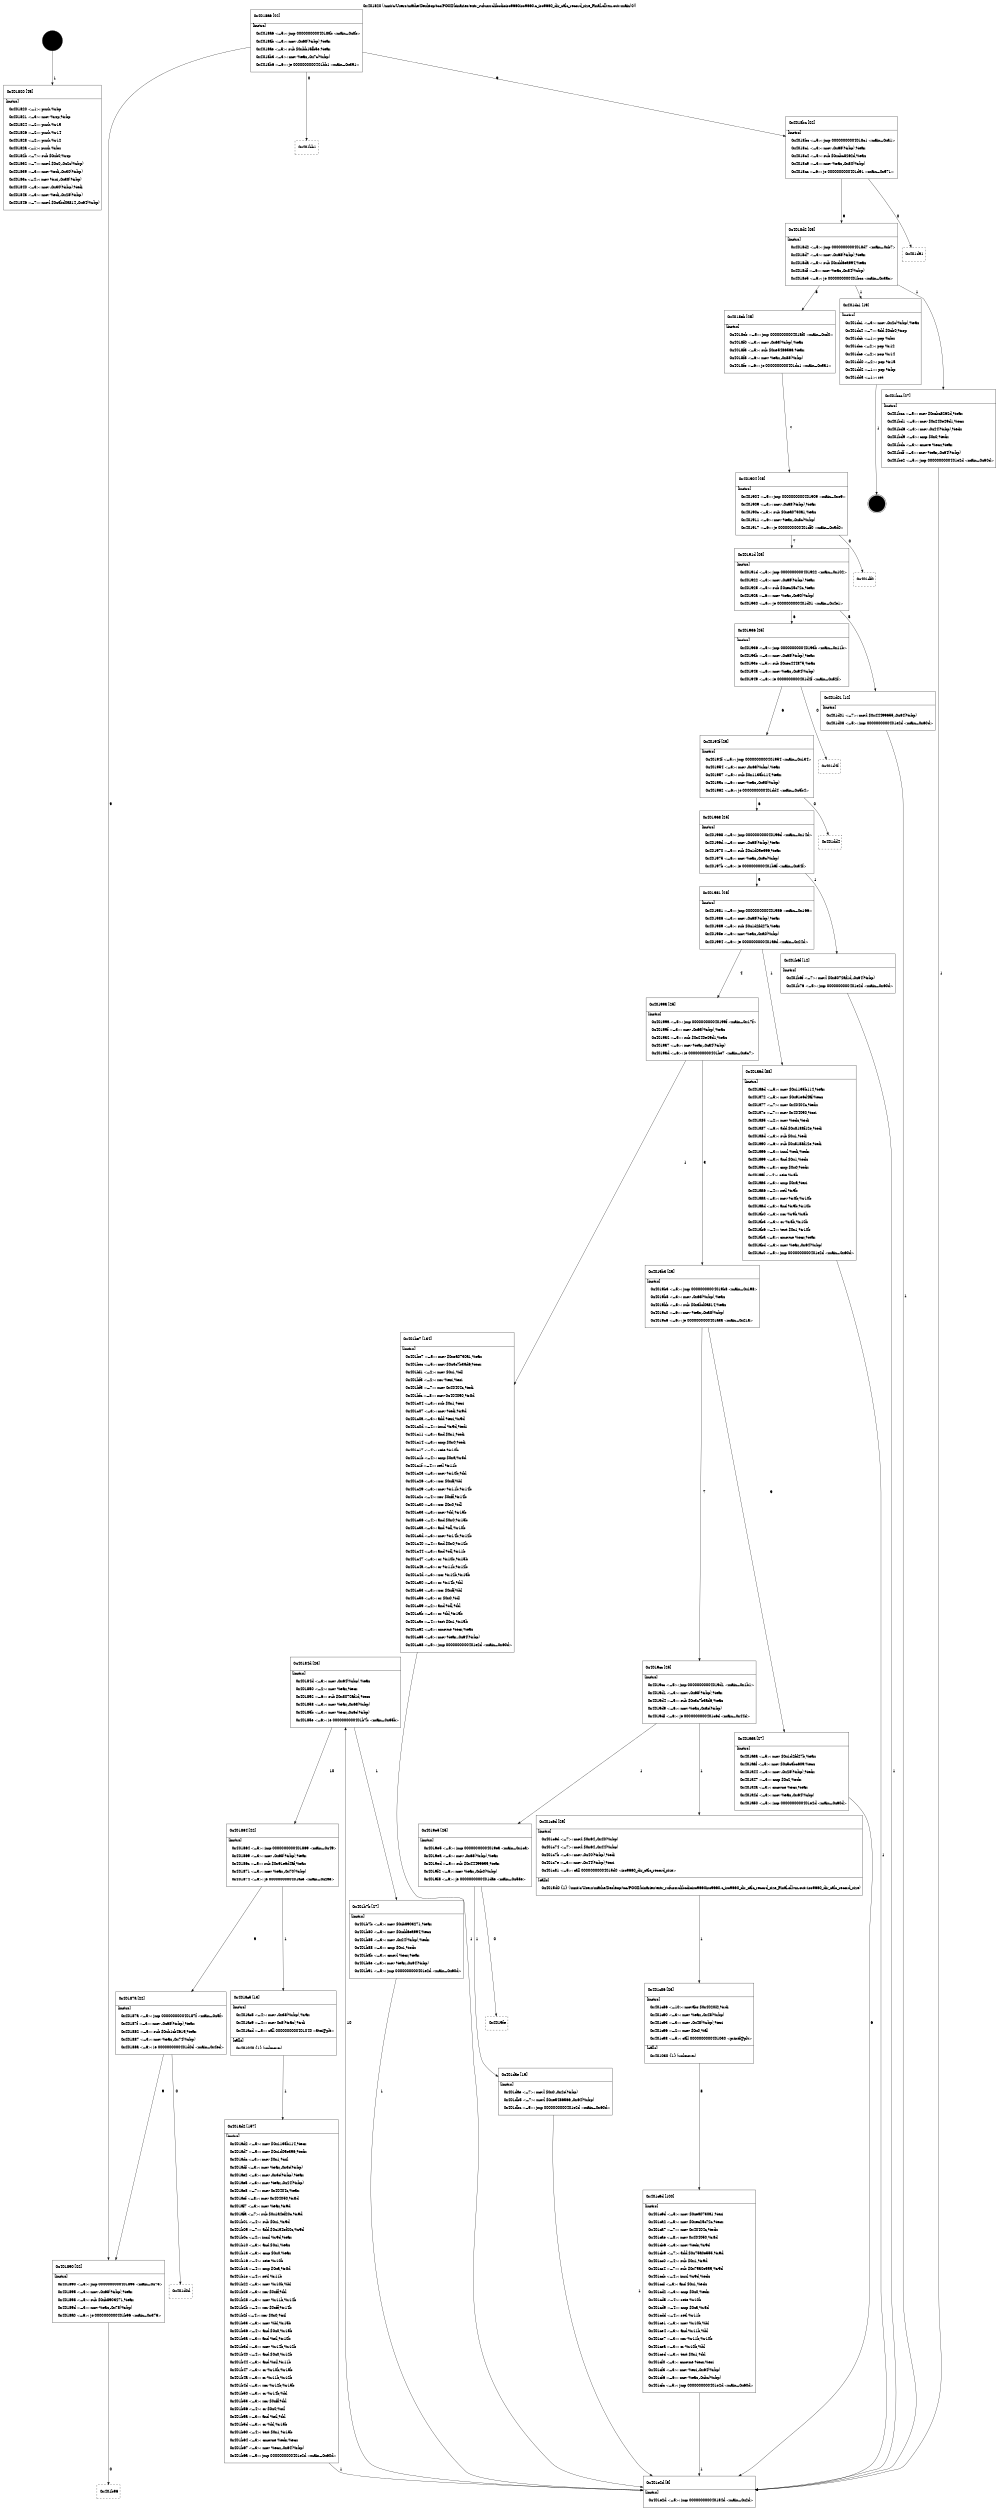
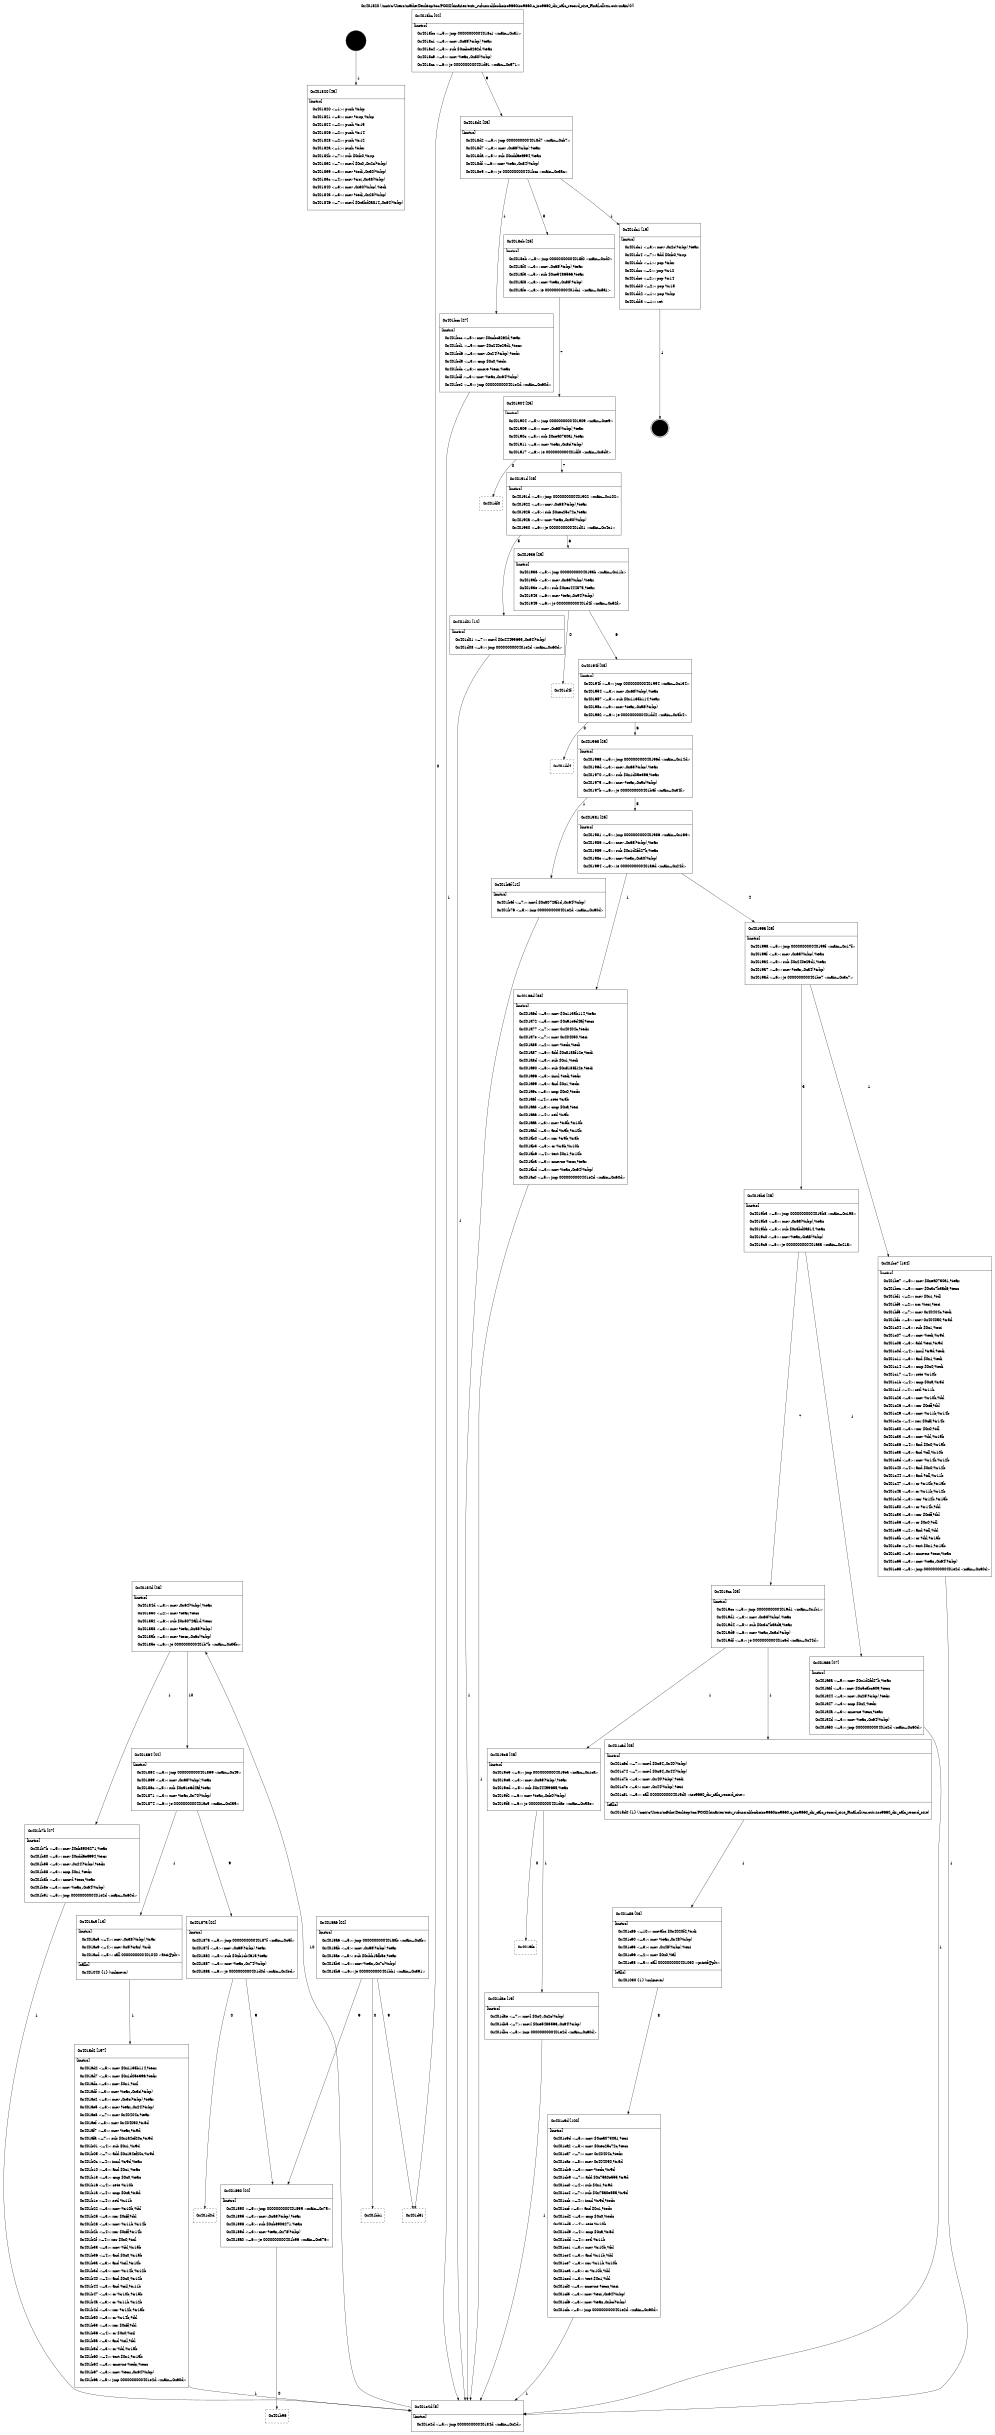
edge "0x4018a6 [22]" -> "0x4018bc [22]": now "0x4018a6 [22]" -> "0x401d91"
edge "0x4019b3 [25]" -> "0x401a3a [27]": label " 9" -> " 1"
edge "0x401a3a [27]" -> "0x401e2d [5]": label " 6" -> " 1"
